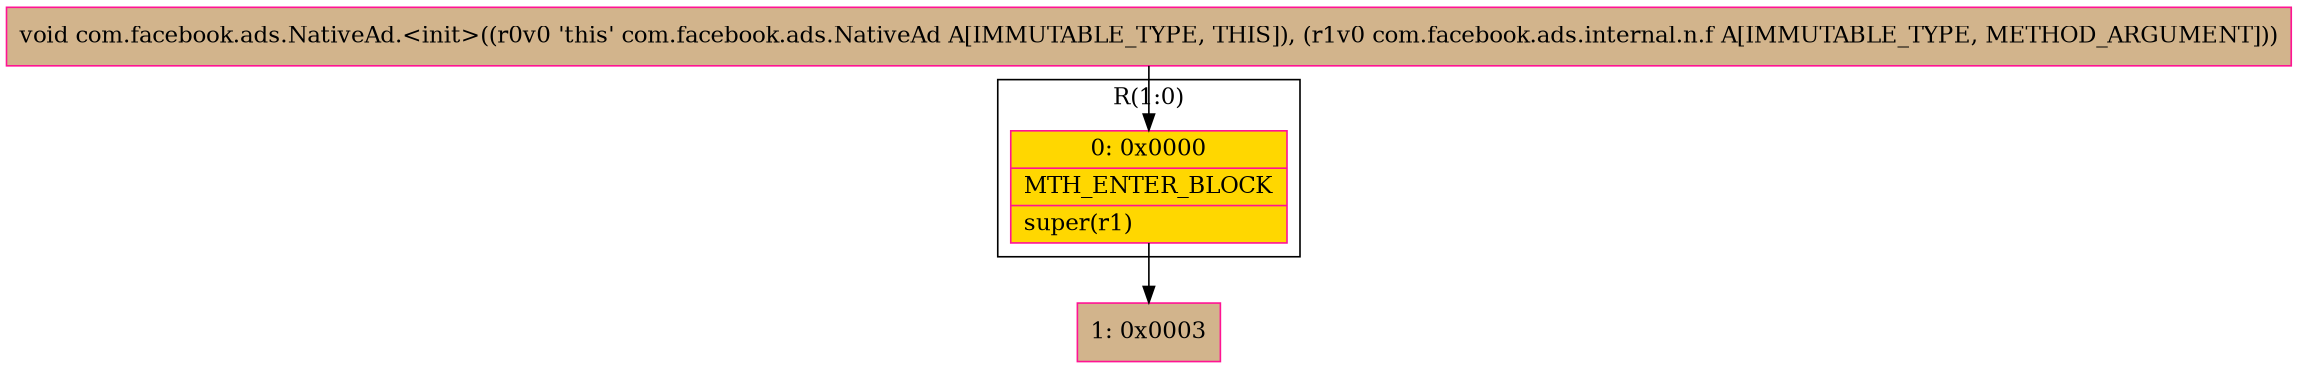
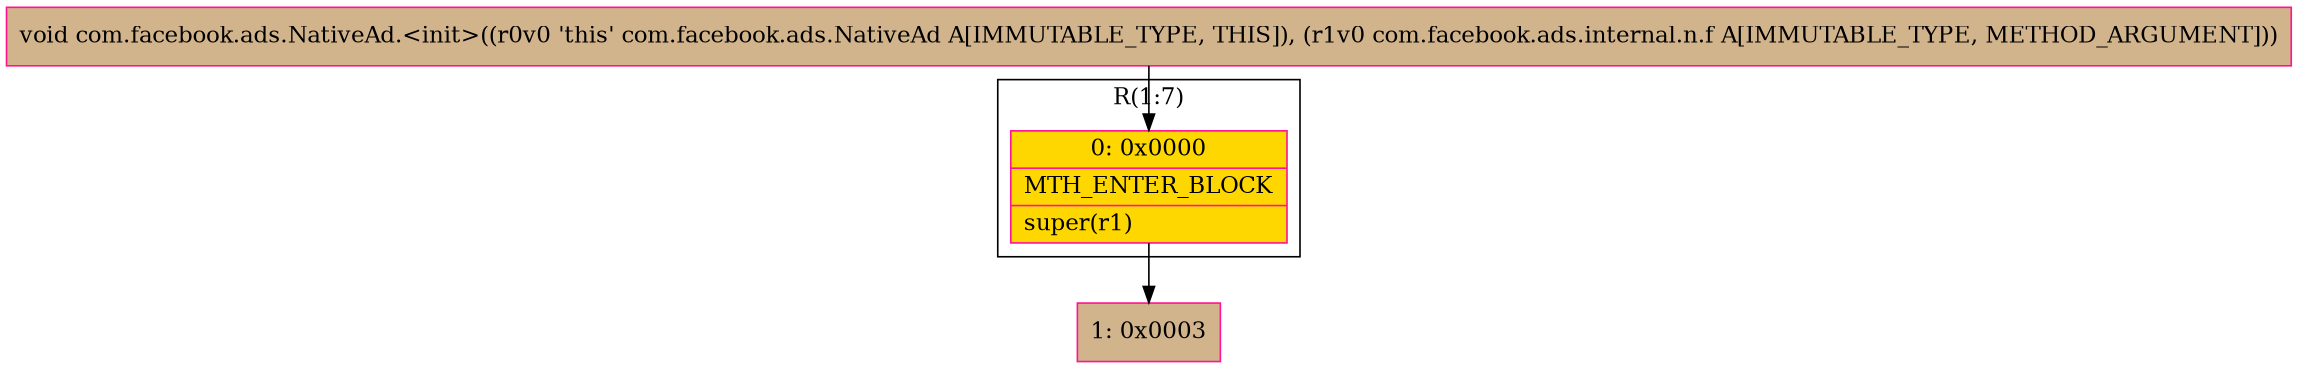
cluster "R(1:0)": label "R(1:0)" -> "R(1:7)"
